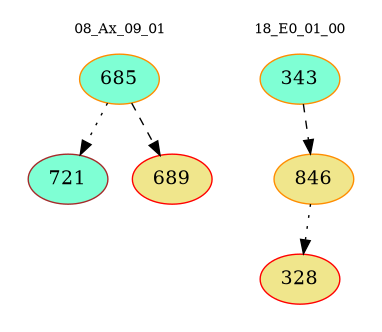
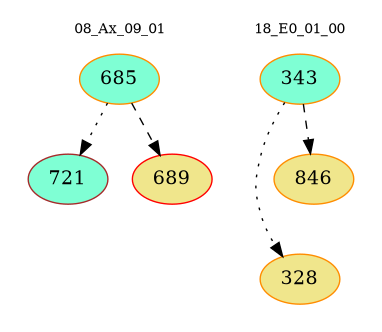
edge "846" -> "328": now "343" -> "328"
node "328": color red -> darkorange
